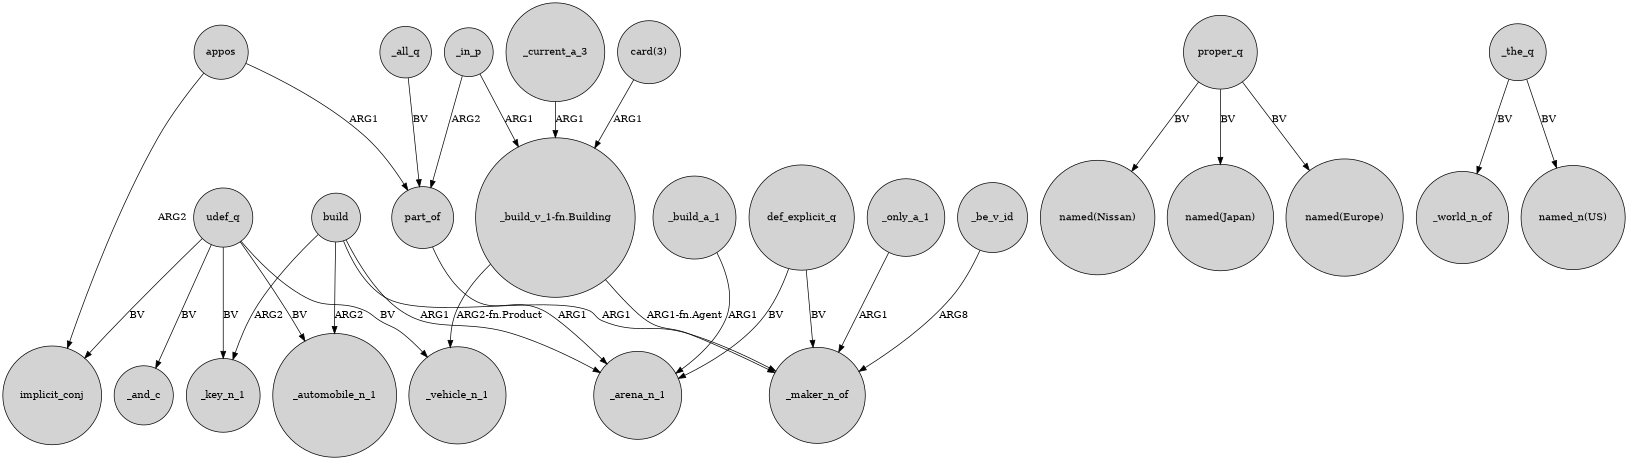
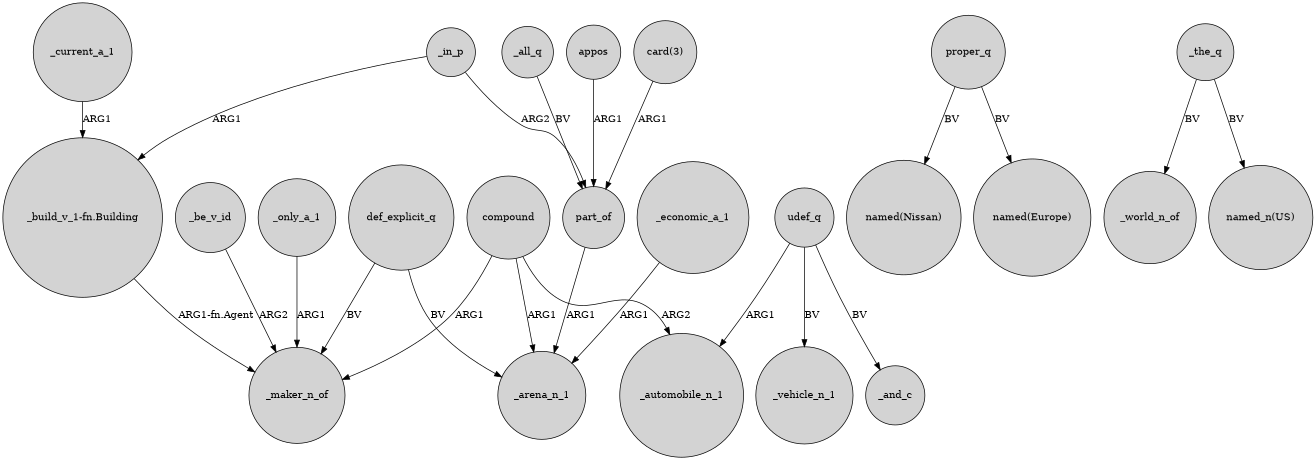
node "_current_a_3": label "_current_a_3" -> "_current_a_1"
edge "card(3)" -> "_build_v_1-fn.Building": now "card(3)" -> "part_of"
node "build": label "build" -> "compound"
node "_build_a_1": label "_build_a_1" -> "_economic_a_1"
node "named(Japan)": removed
edge "_build_v_1-fn.Building" -> "_vehicle_n_1": removed, label "ARG2-fn.Product"
edge "udef_q" -> "_automobile_n_1": label "BV" -> "ARG1"
edge "_be_v_id" -> "_maker_n_of": label "ARG8" -> "ARG2"
node "implicit_conj": removed
node "_key_n_1": removed
